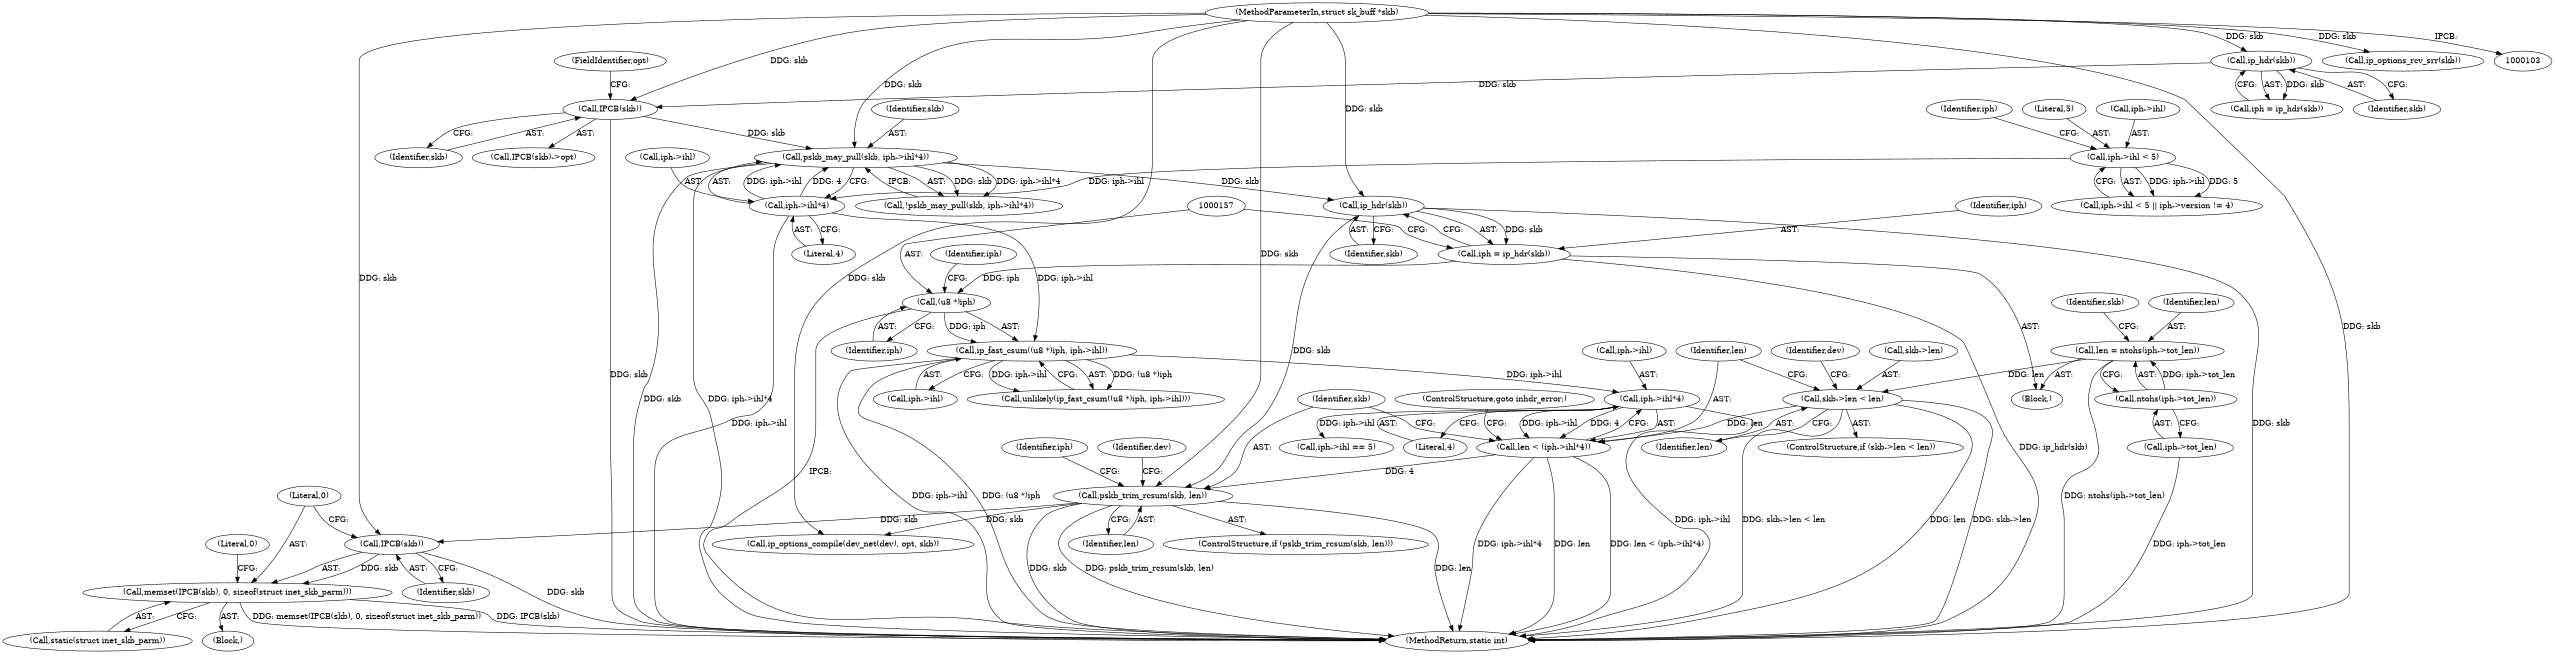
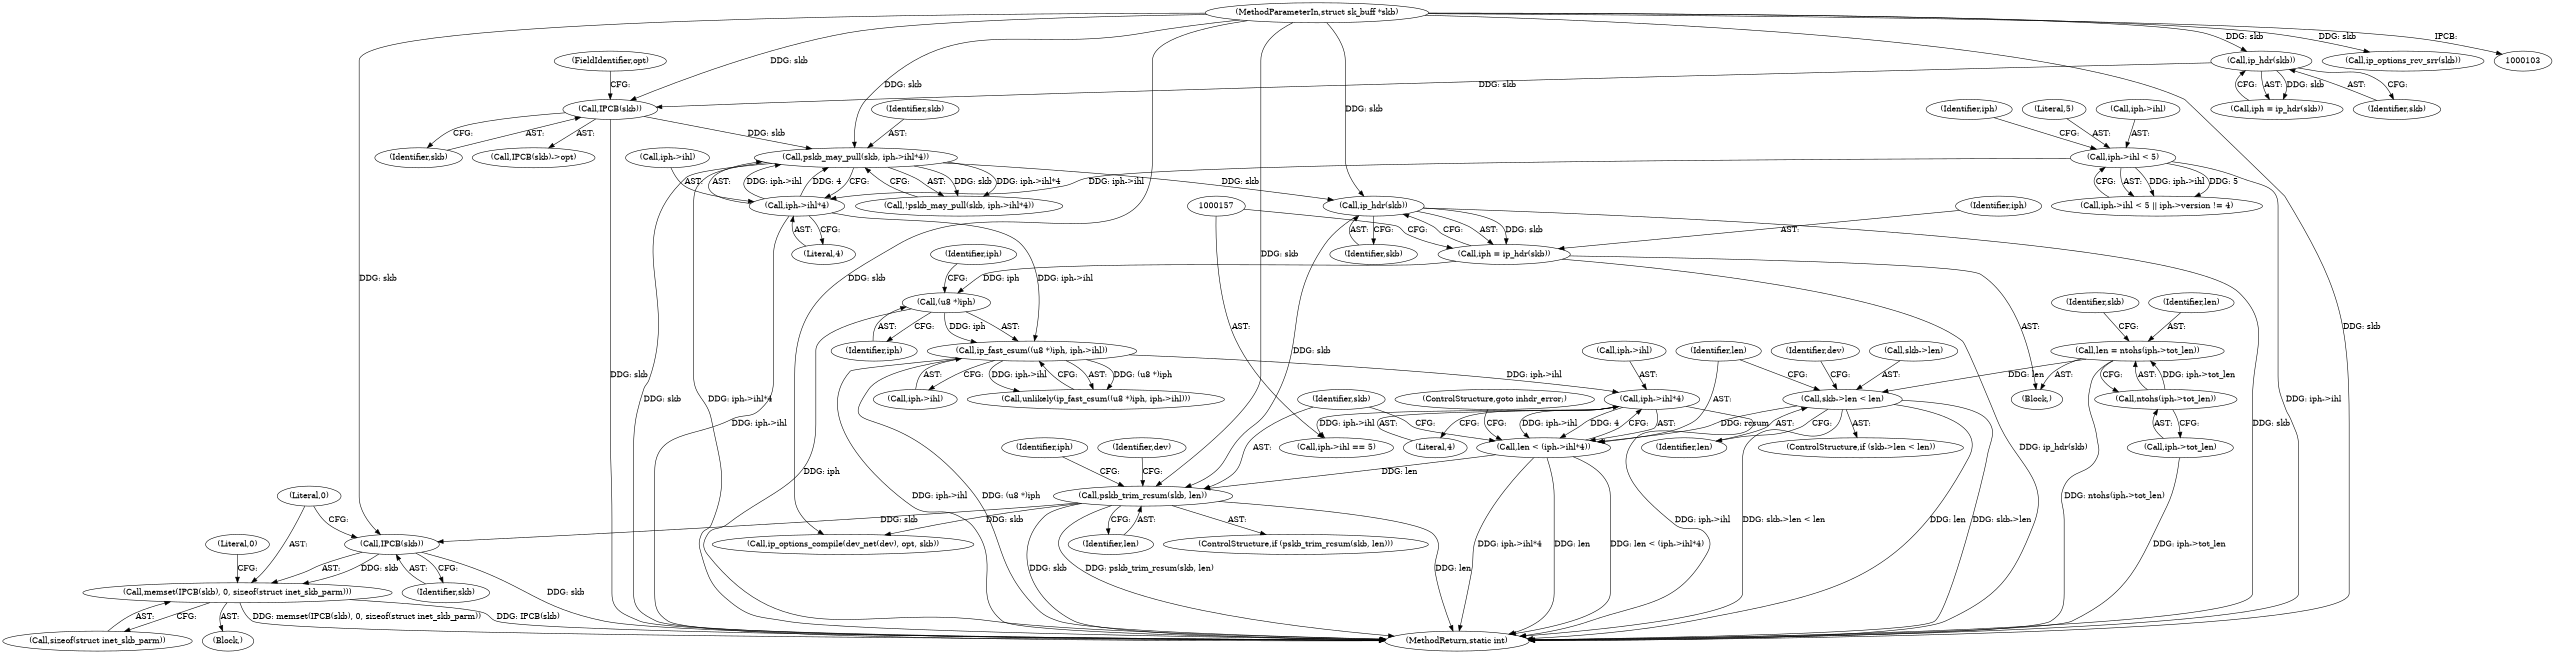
edge "(Call,!pskb_may_pull(skb, iph->ihl*4))" -> "(Call,pskb_may_pull(skb, iph->ihl*4))": label "IPCB: " -> "CFG: "
edge "1000157" -> "(Call,(u8 *)iph)": now "1000157" -> "(Call,iph->ihl == 5)"
edge "(Call,skb->len < len)" -> "(Call,len < (iph->ihl*4))": label "DDG: len" -> "DDG: rcsum"
edge "(Call,(u8 *)iph)" -> "(MethodReturn,static int)": label "IPCB: " -> "DDG: iph"
edge "(Call,len < (iph->ihl*4))" -> "(Call,pskb_trim_rcsum(skb, len))": label "DDG: 4" -> "DDG: len"
edge "(Call,iph->ihl < 5)" -> "(MethodReturn,static int)": added, label "DDG: iph->ihl"
node "(Call,static(struct inet_skb_parm))": label "(Call,static(struct inet_skb_parm))" -> "(Call,sizeof(struct inet_skb_parm))"
